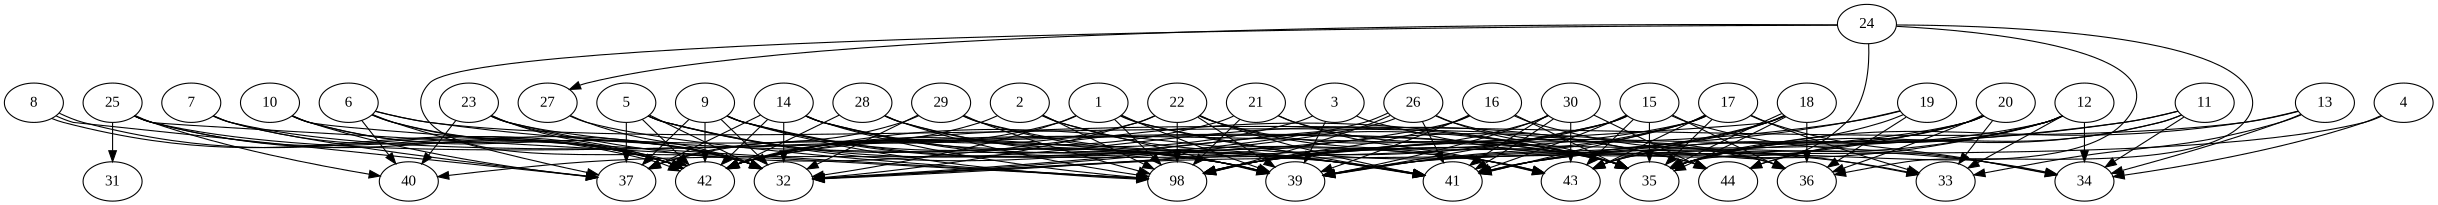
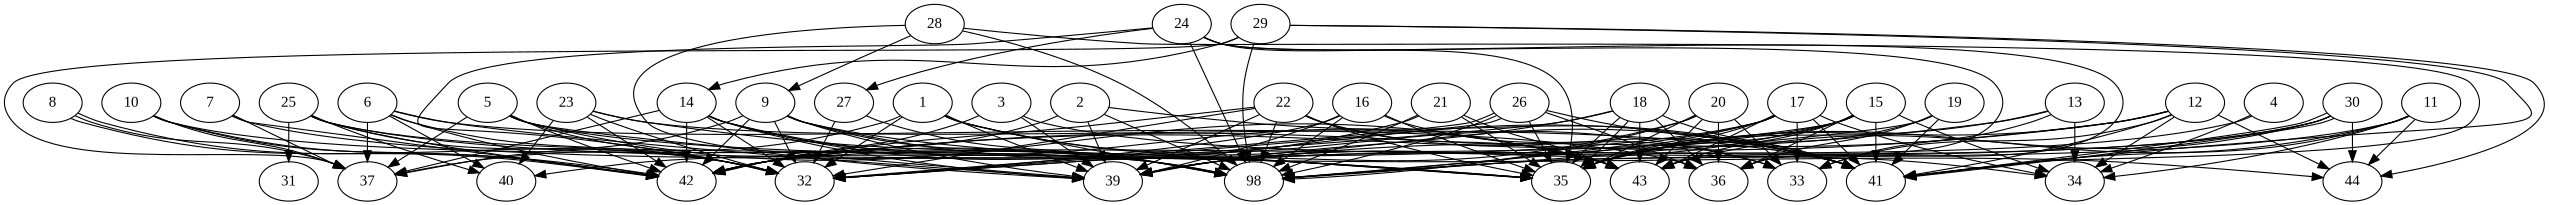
edge "24" -> "98": added
edge "28" -> "42": now "28" -> "9"
edge "29" -> "32": now "29" -> "14"
